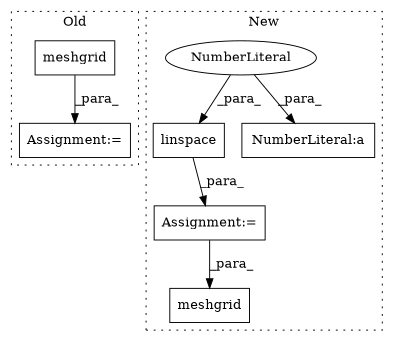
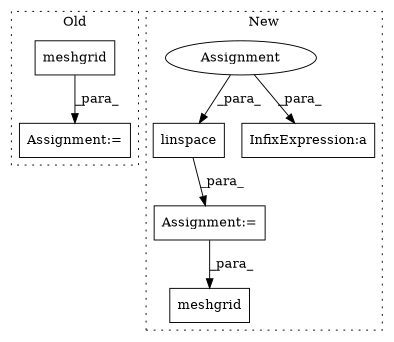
node "NumberLiteral": label "NumberLiteral" -> "Assignment"
node "NumberLiteral:a": label "NumberLiteral:a" -> "InfixExpression:a"
